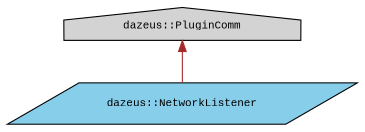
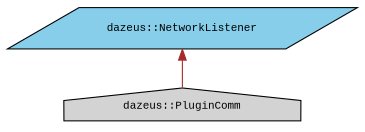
edge "dazeus::NetworkListener" -> "dazeus::PluginComm": reversed
